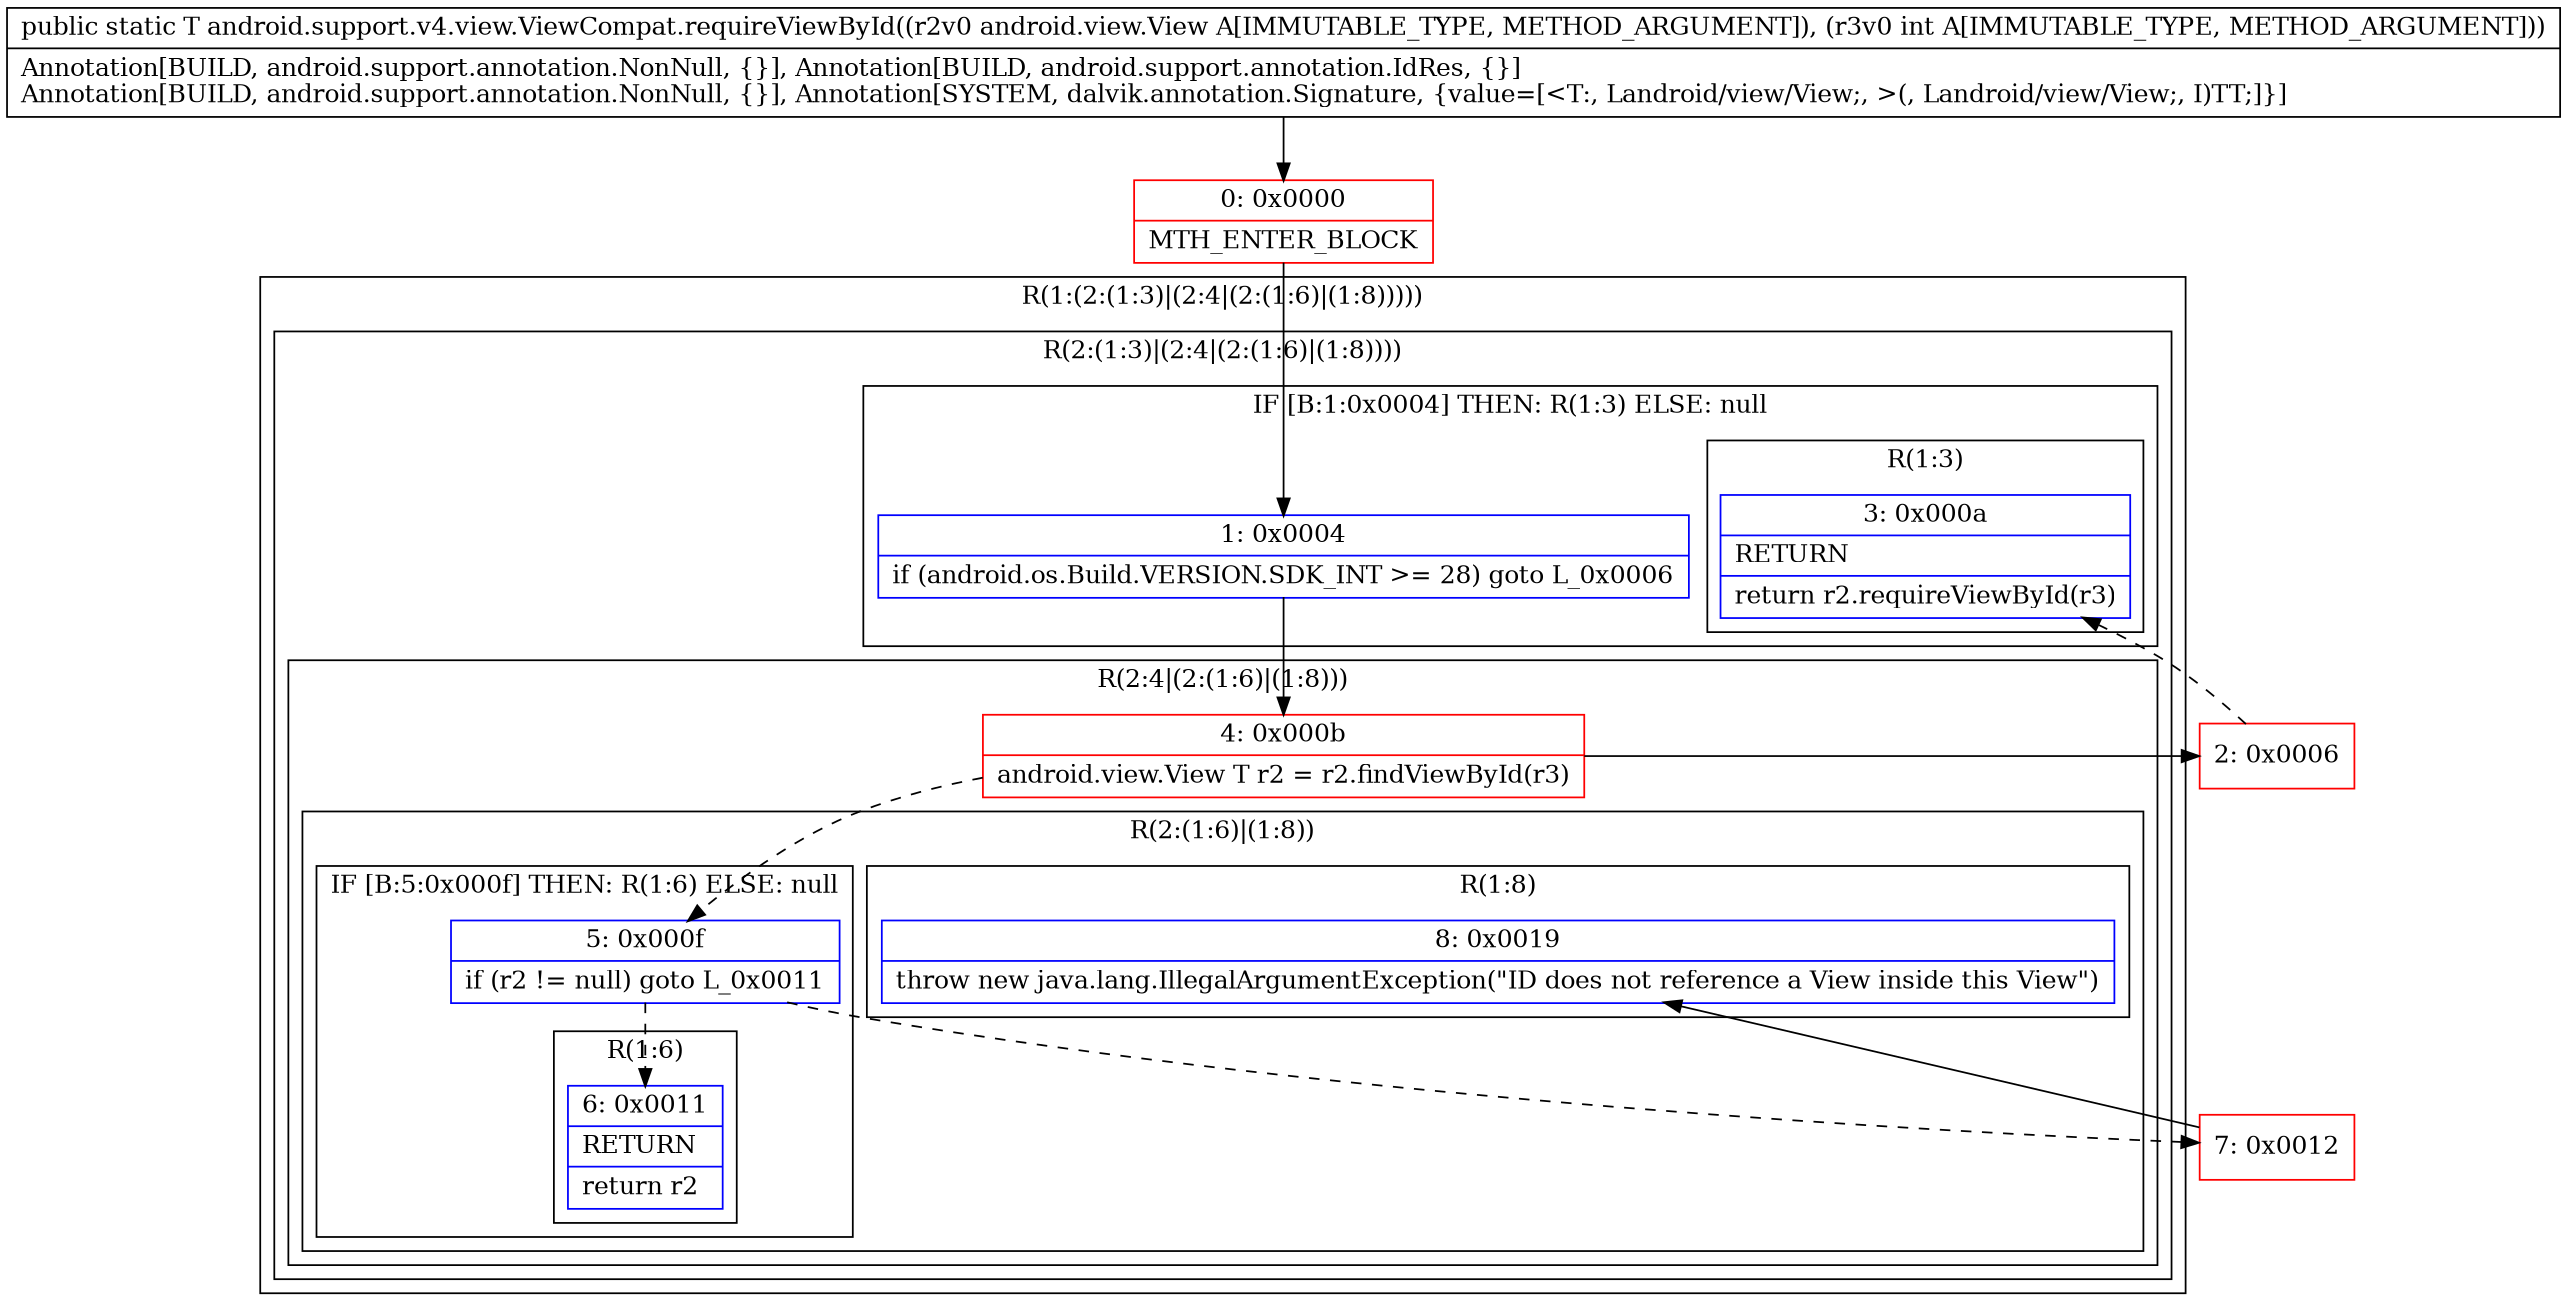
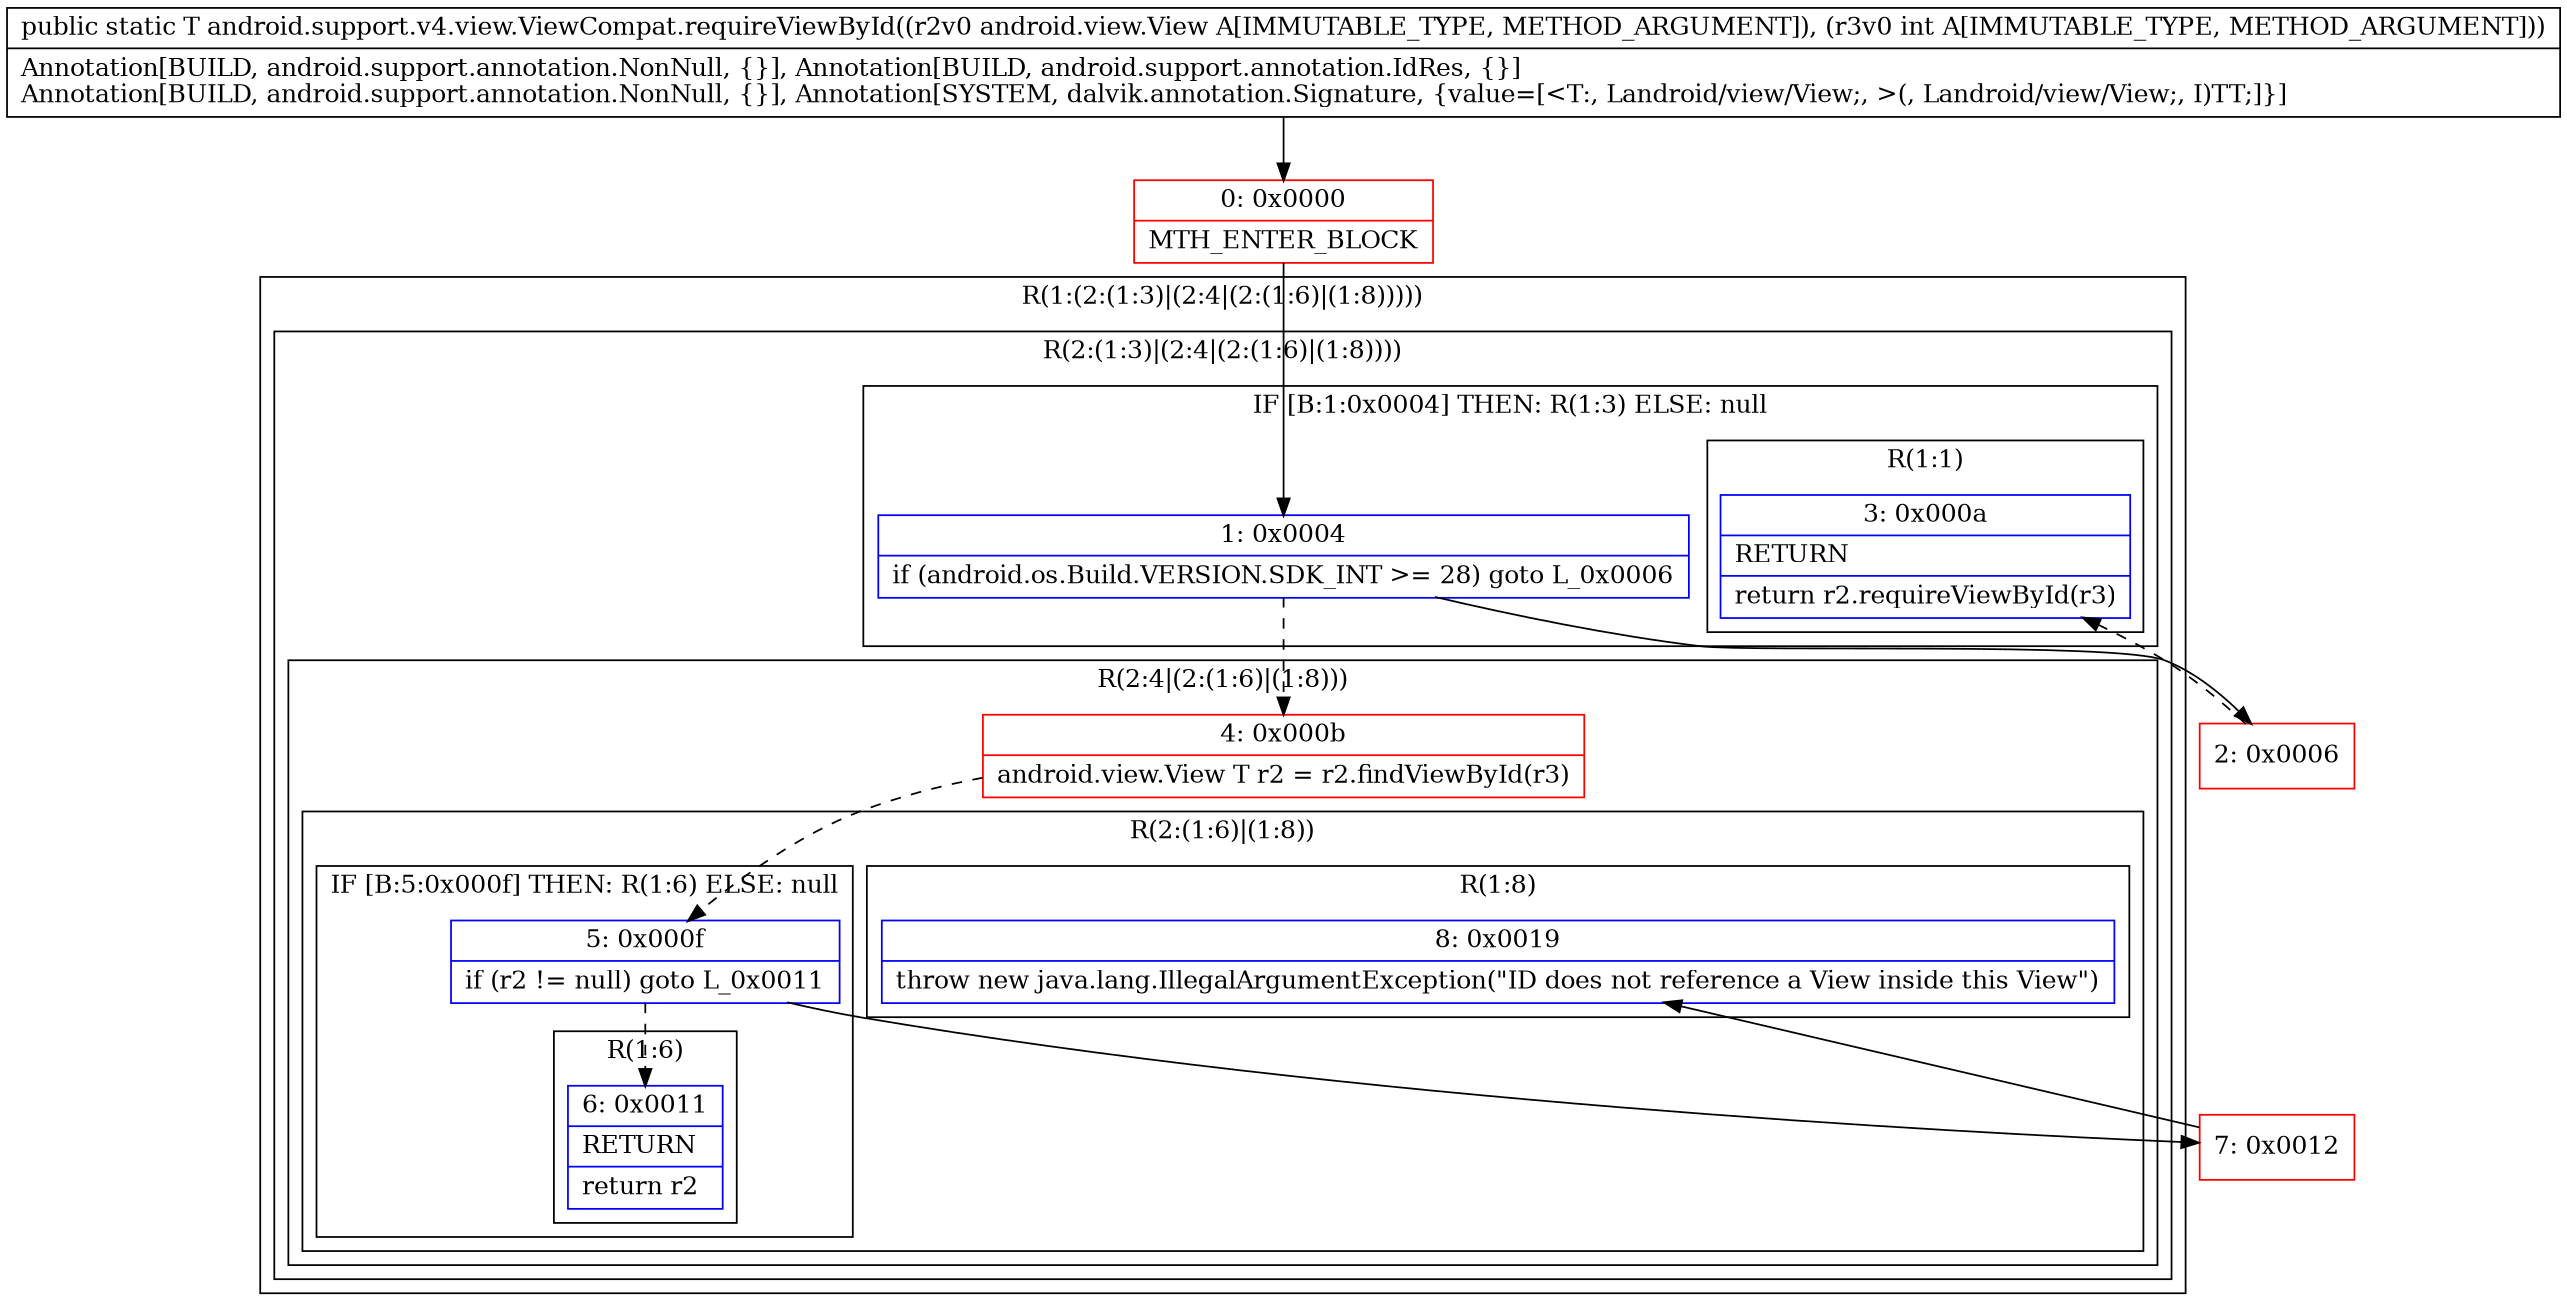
cluster "R(1:3)": label "R(1:3)" -> "R(1:1)"
edge "1: 0x0004" -> "4: 0x000b": style solid -> dashed
edge "4: 0x000b" -> "2: 0x0006": now "1: 0x0004" -> "2: 0x0006"
edge "5: 0x000f" -> "7: 0x0012": style dashed -> solid
